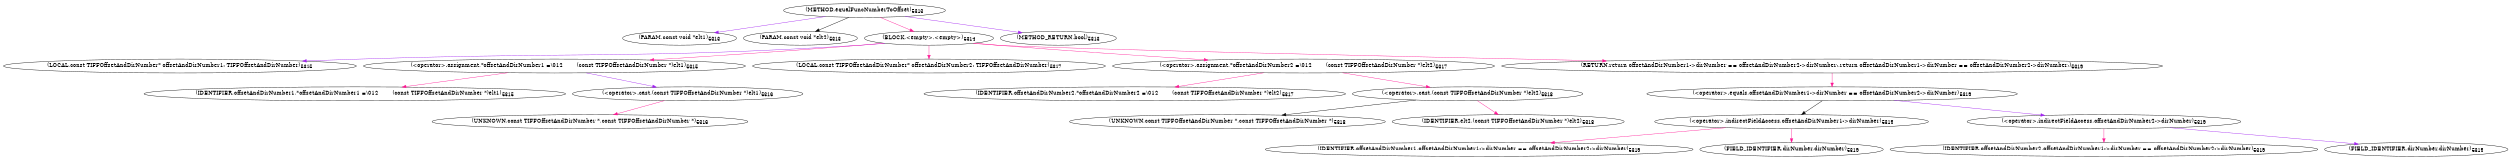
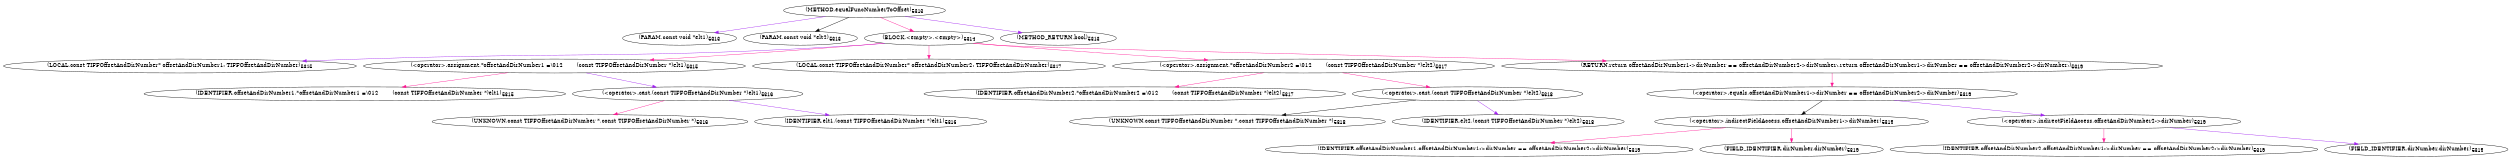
edge "(<operator>.cast,(const TIFFOffsetAndDirNumber *)elt2)" -> "(IDENTIFIER,elt2,(const TIFFOffsetAndDirNumber *)elt2)": color deeppink -> purple
node "(IDENTIFIER,elt1,(const TIFFOffsetAndDirNumber *)elt1)": added
